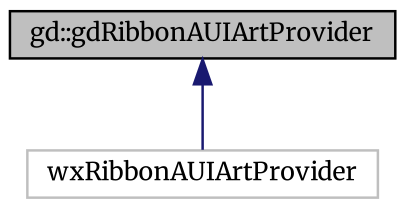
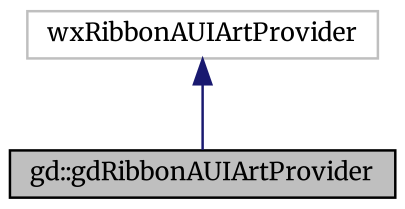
edge "wxRibbonAUIArtProvider" -> "gd::gdRibbonAUIArtProvider": reversed
